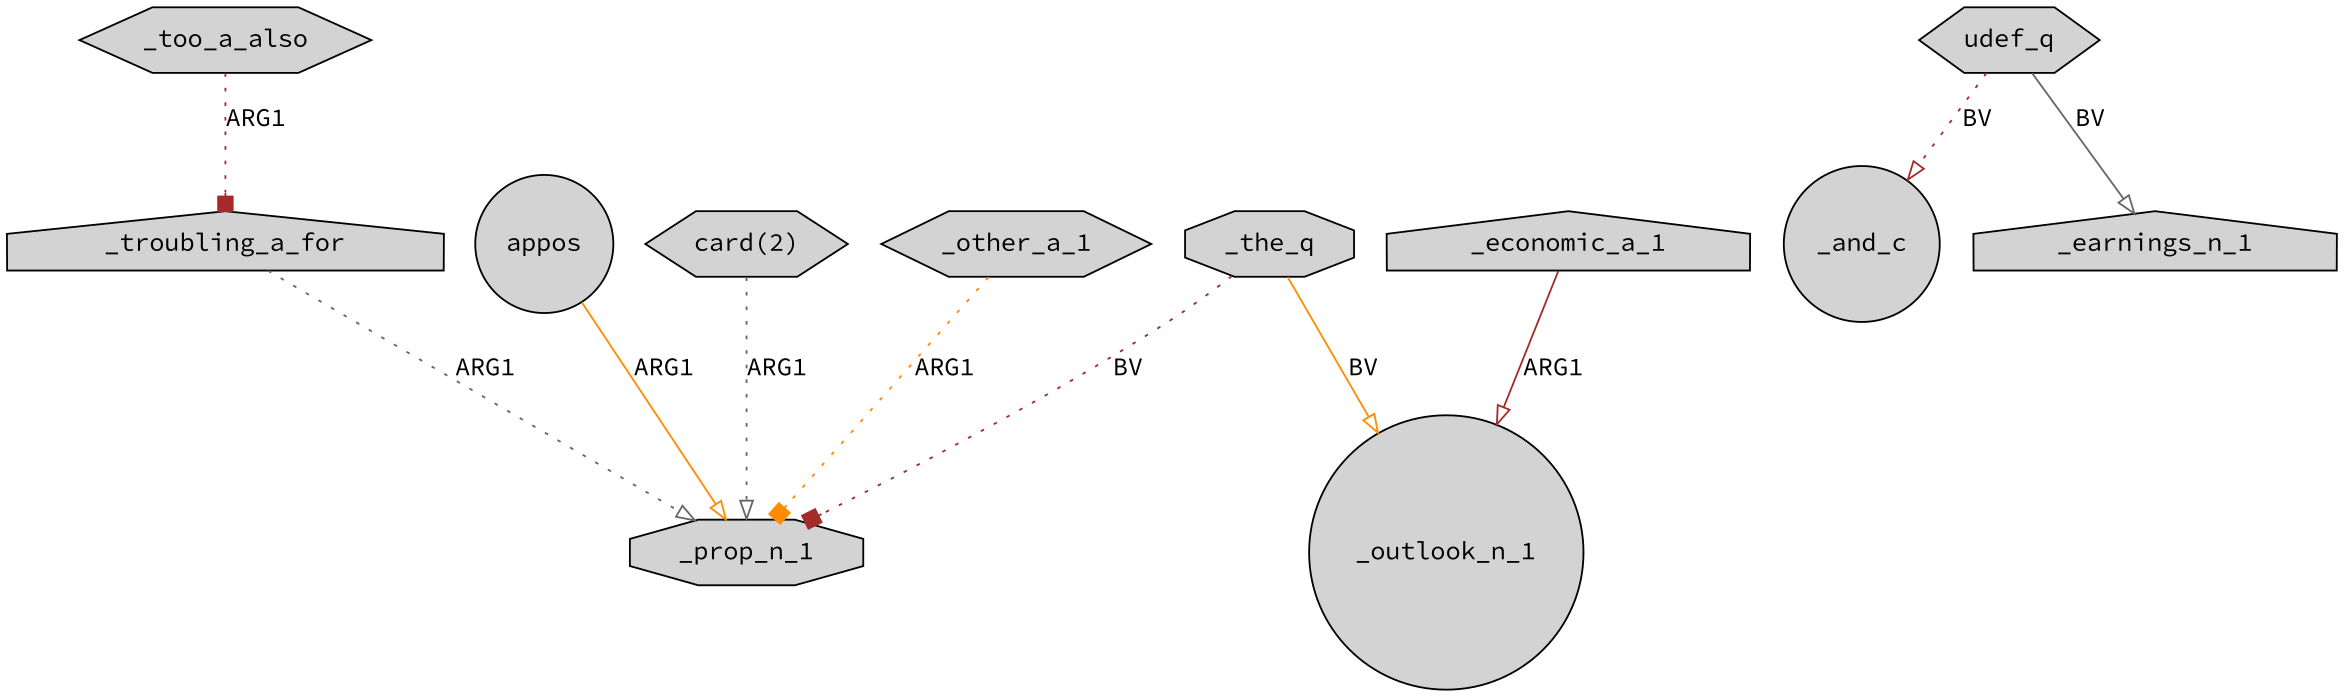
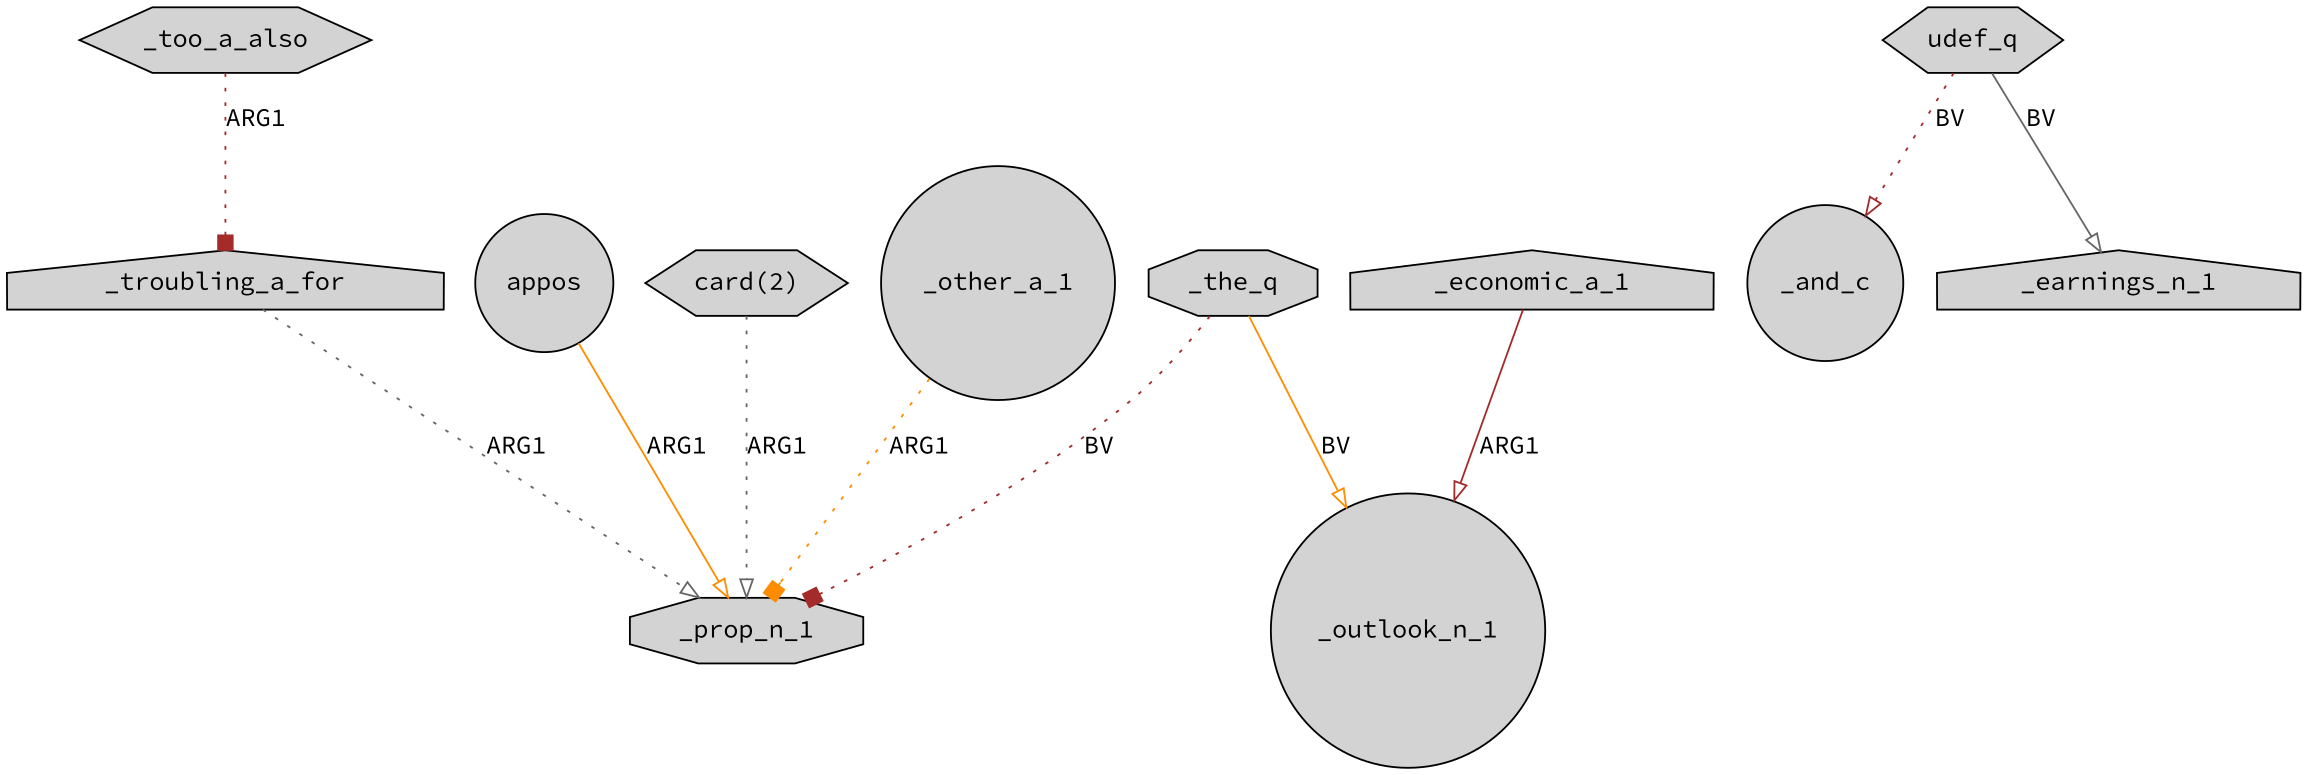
node "_other_a_1": shape hexagon -> circle
